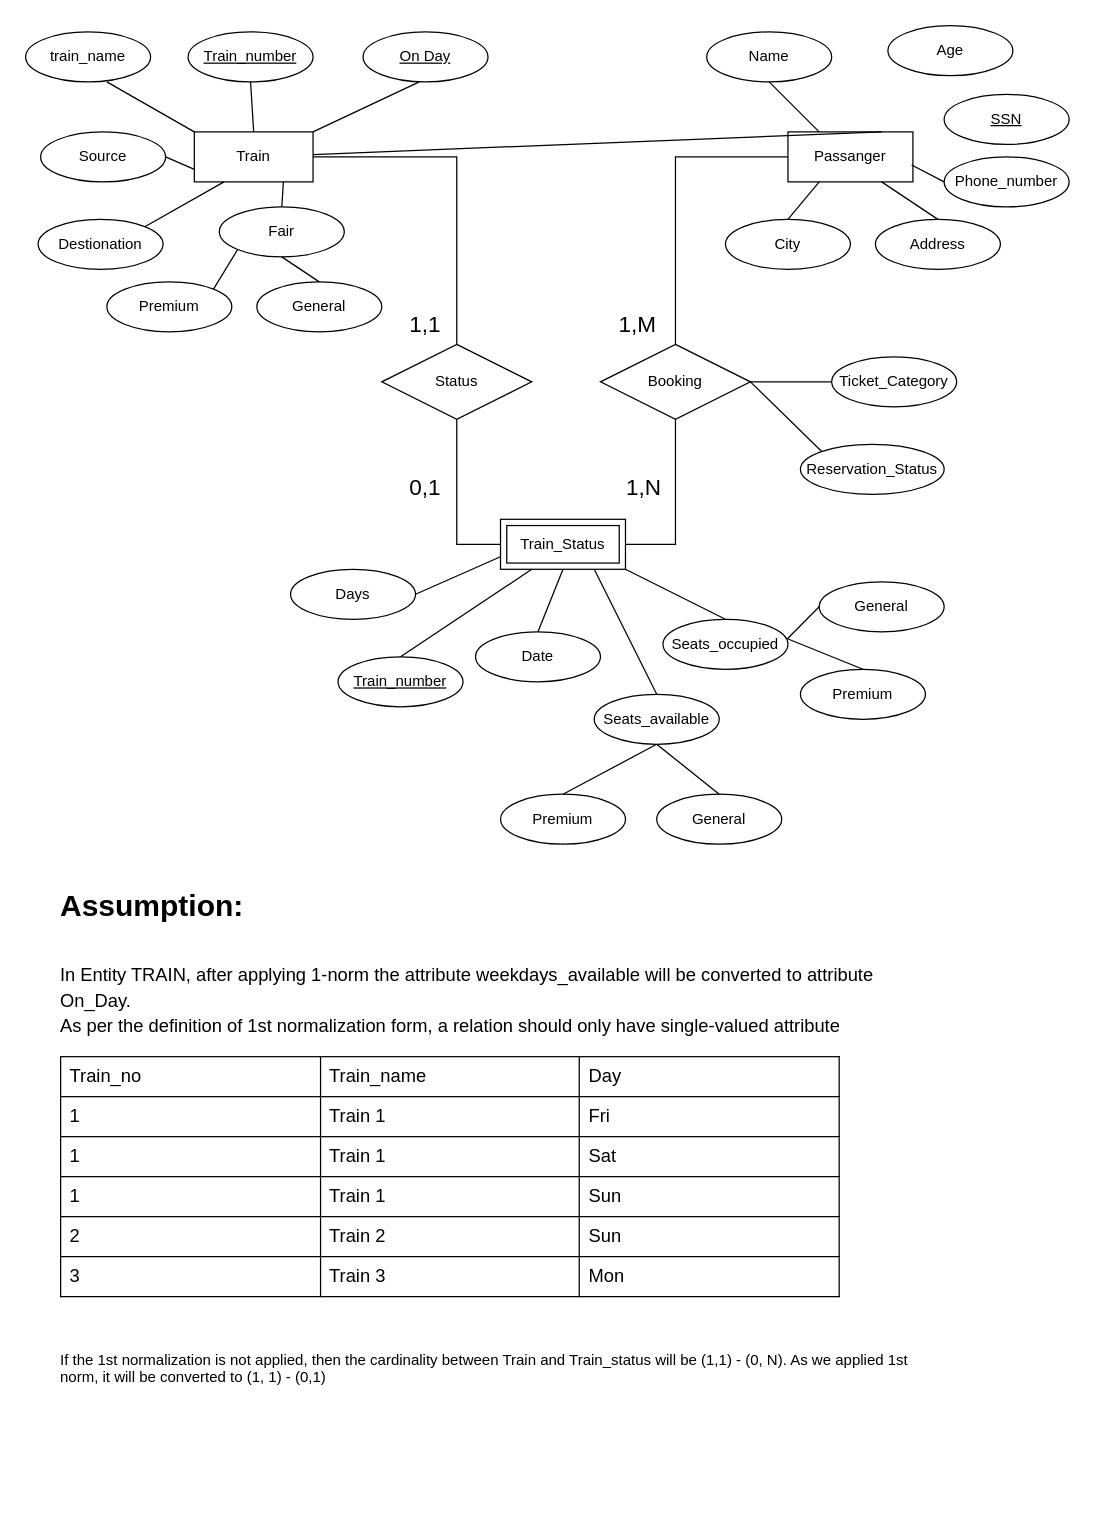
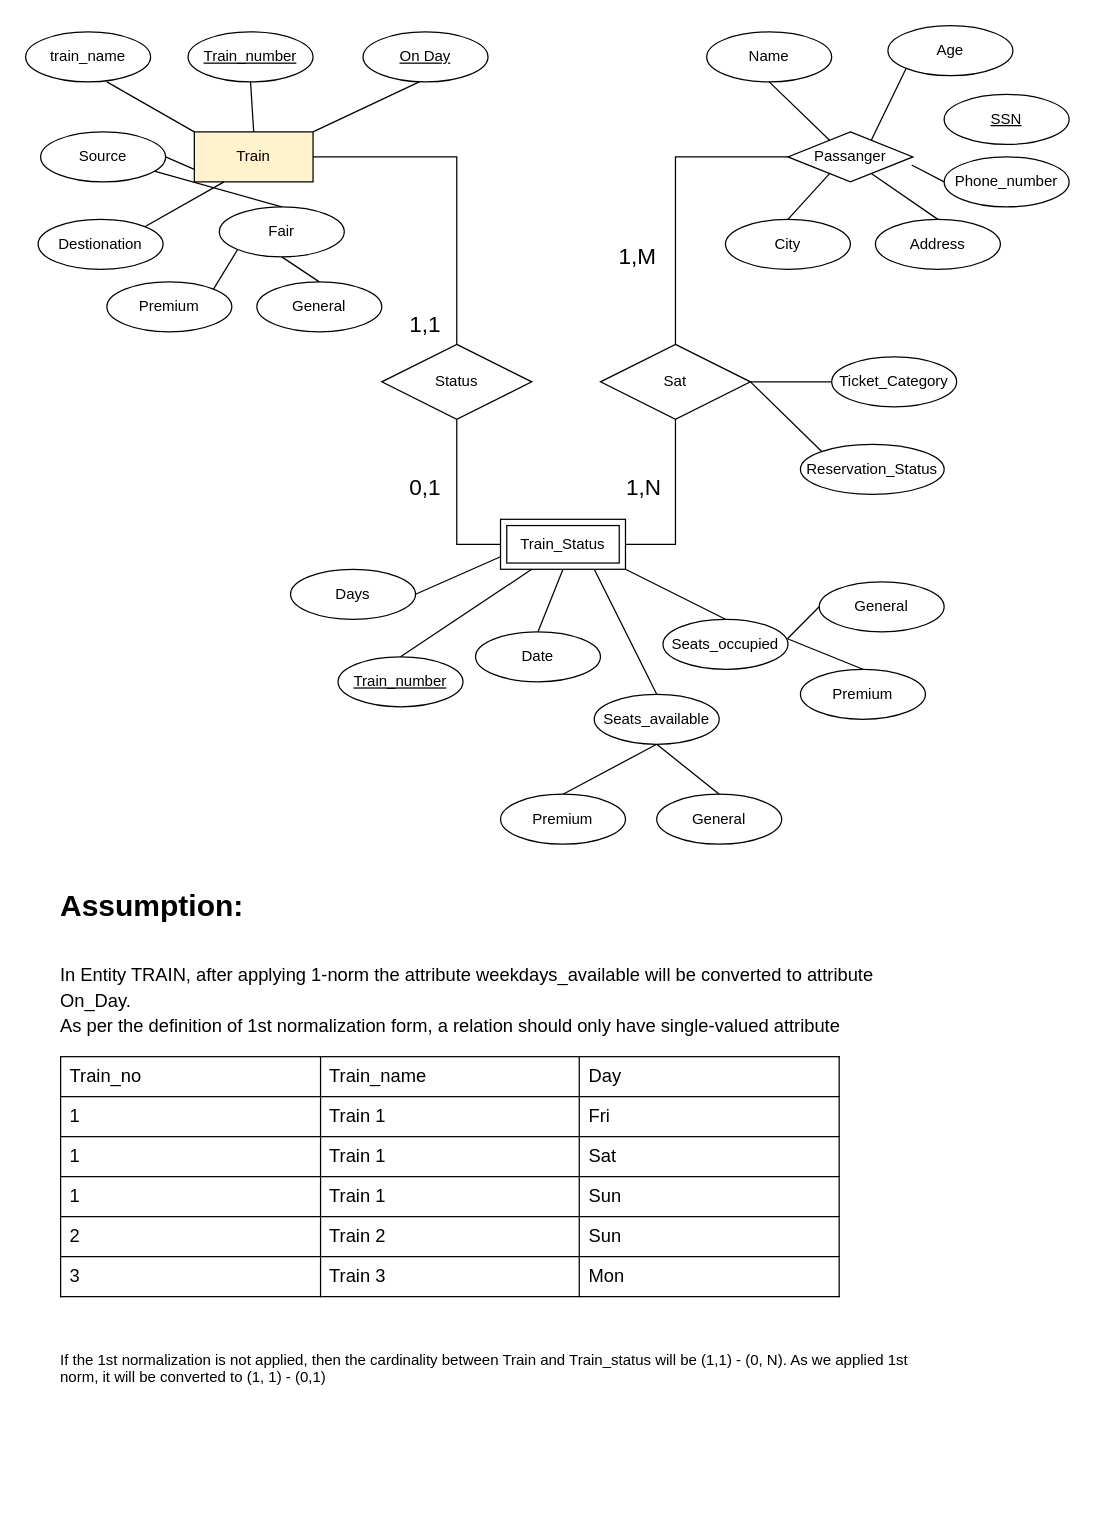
edge "Train" -- "Passanger": now "Age" -- "Passanger"
node "Train": fillcolor #ffffff -> #fff2cc
node "Passanger": shape rectangle -> diamond
edge "Train" -- "Fair": now "Source" -- "Fair"
node "1,M": moved (638, 326) -> (638, 257)
node "Booking": label "Booking" -> "Sat"
